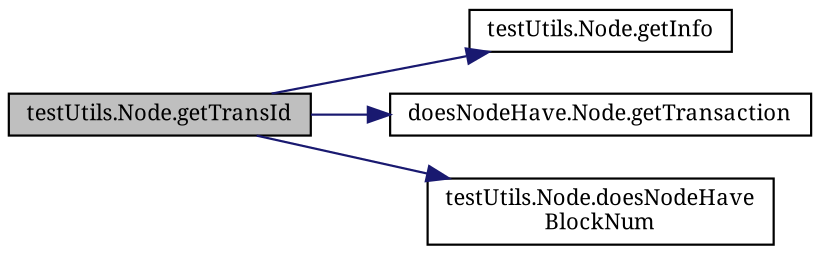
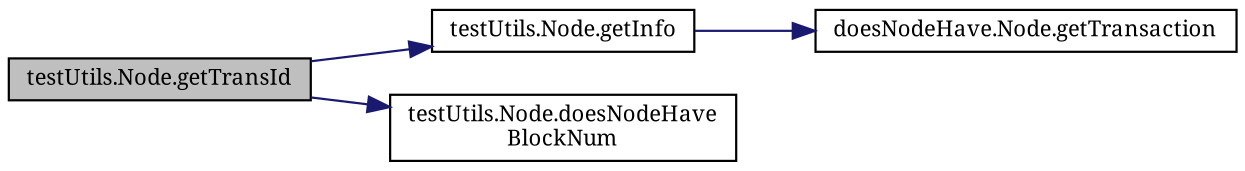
edge "testUtils.Node.getTransId" -> "doesNodeHave.Node.getTransaction": now "testUtils.Node.getInfo" -> "doesNodeHave.Node.getTransaction"
